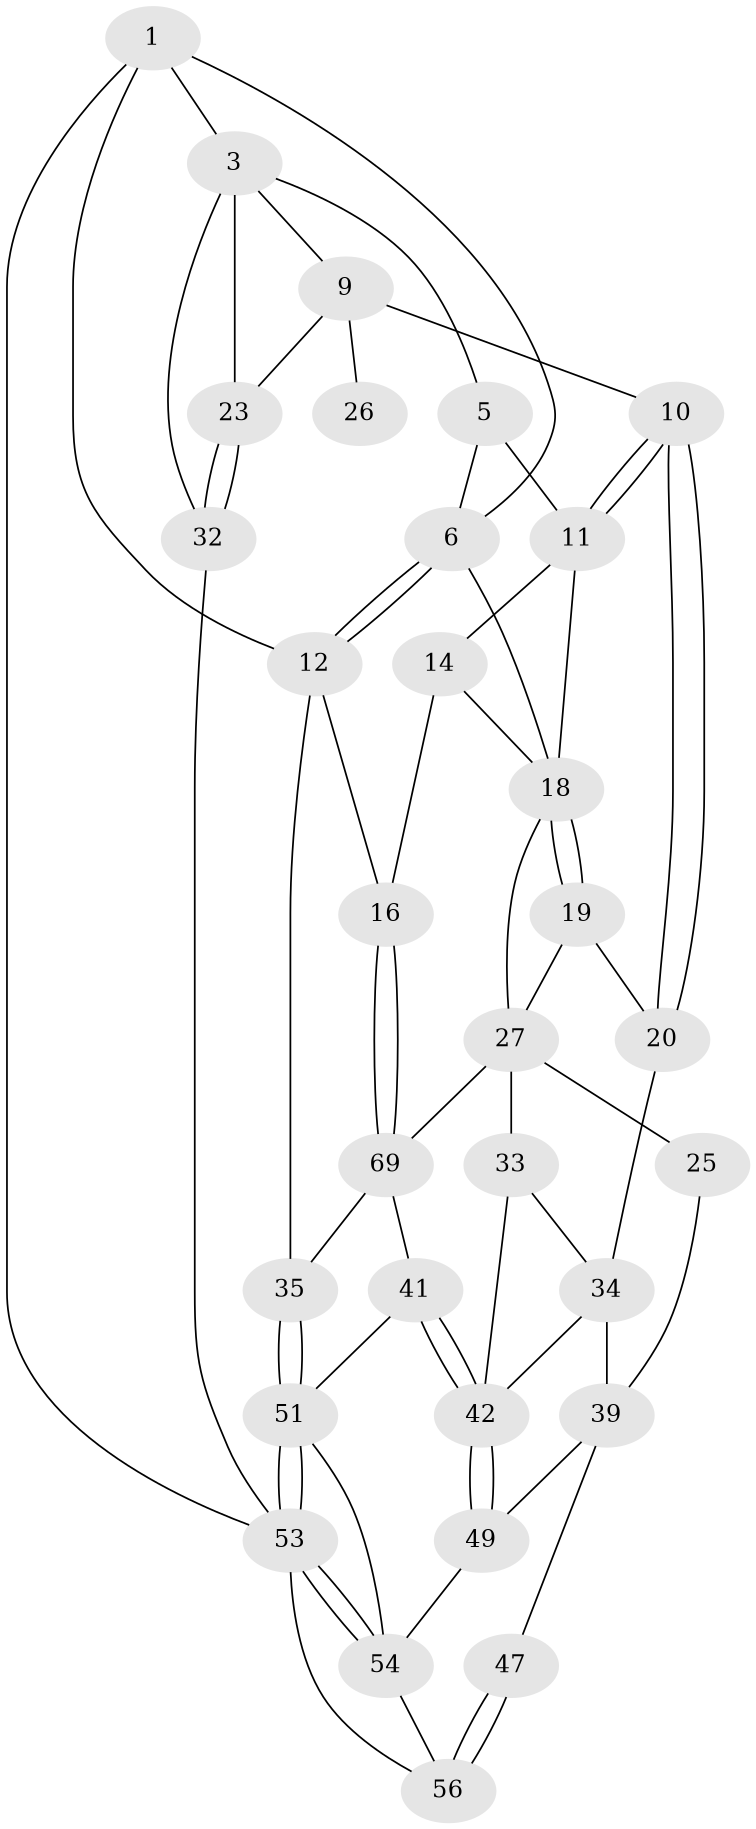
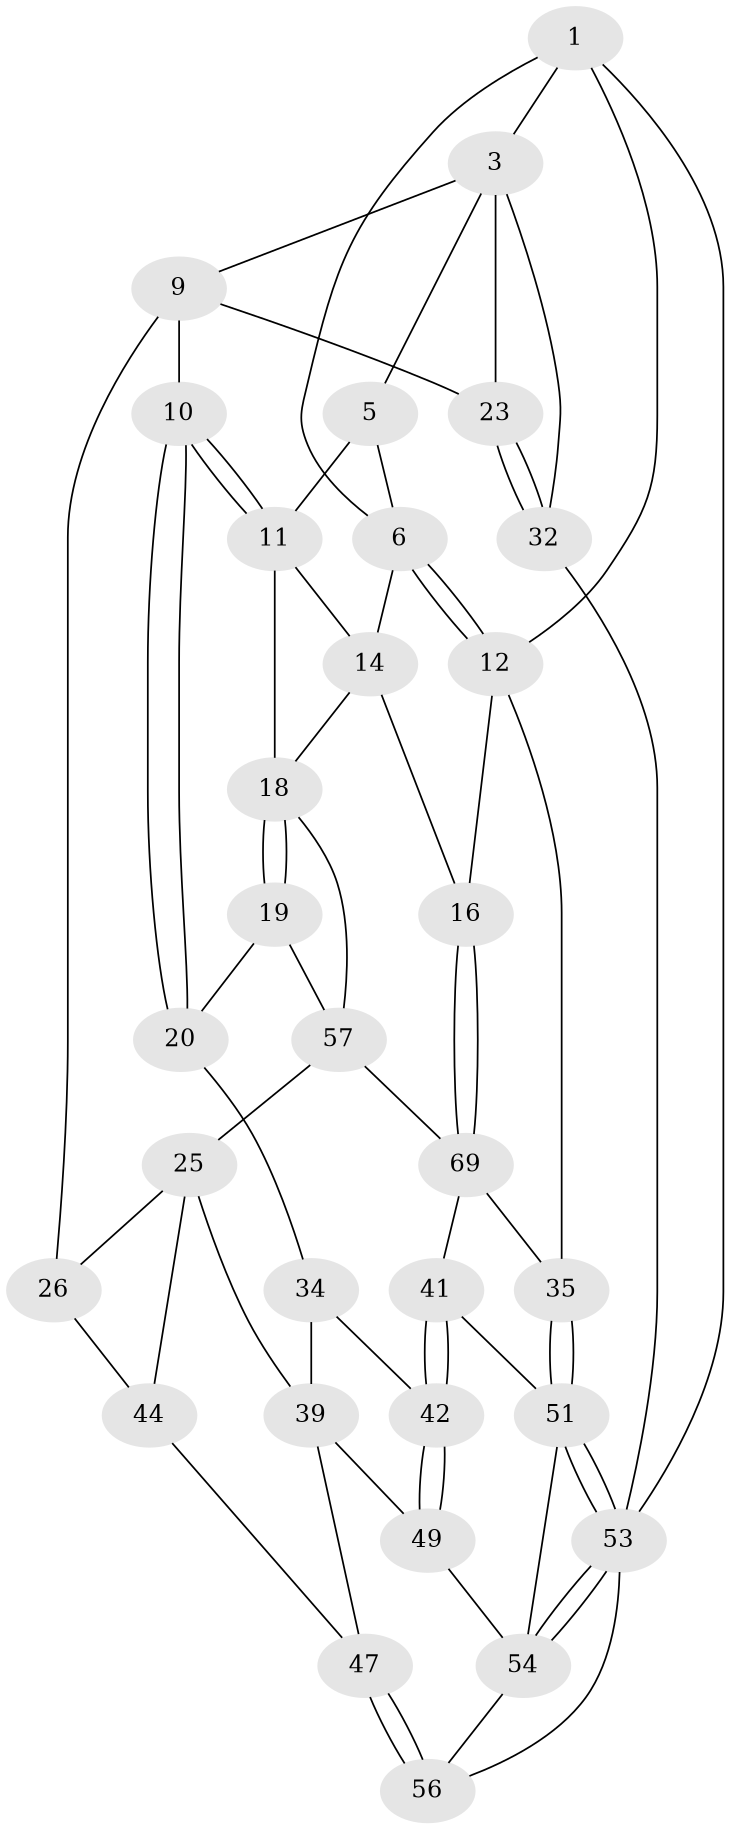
edge "6" -- "18": now "6" -- "14"
node "27": label "27" -> "57"
node "33": removed
edge "25" -- "26": added
node "44": added
